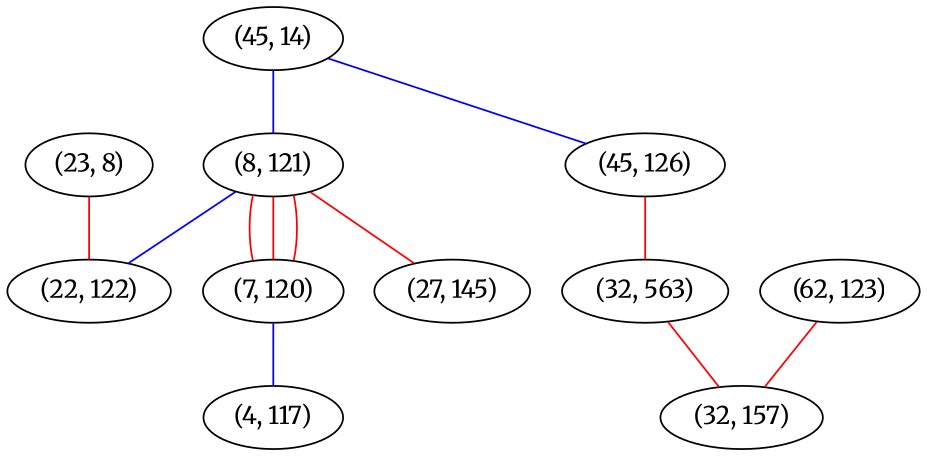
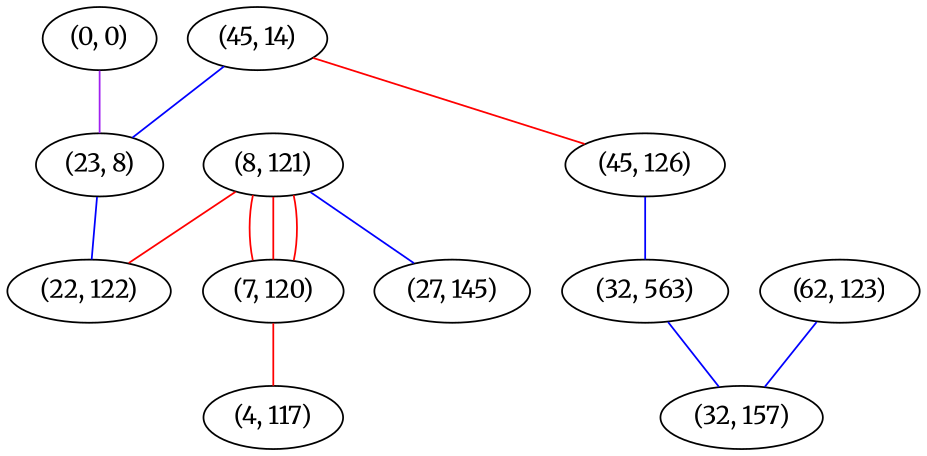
node "(0, 0)": added
edge "(45, 14)" -- "(45, 126)": color blue -> red
edge "(45, 14)" -- "(8, 121)": now "(45, 14)" -- "(23, 8)"
edge "(8, 121)" -- "(22, 122)": color blue -> red
edge "(23, 8)" -- "(22, 122)": color red -> blue
edge "(8, 121)" -- "(27, 145)": color red -> blue
edge "(45, 126)" -- "(32, 563)": color red -> blue
edge "(32, 563)" -- "(32, 157)": color red -> blue
edge "(62, 123)" -- "(32, 157)": color red -> blue
edge "(7, 120)" -- "(4, 117)": color blue -> red
